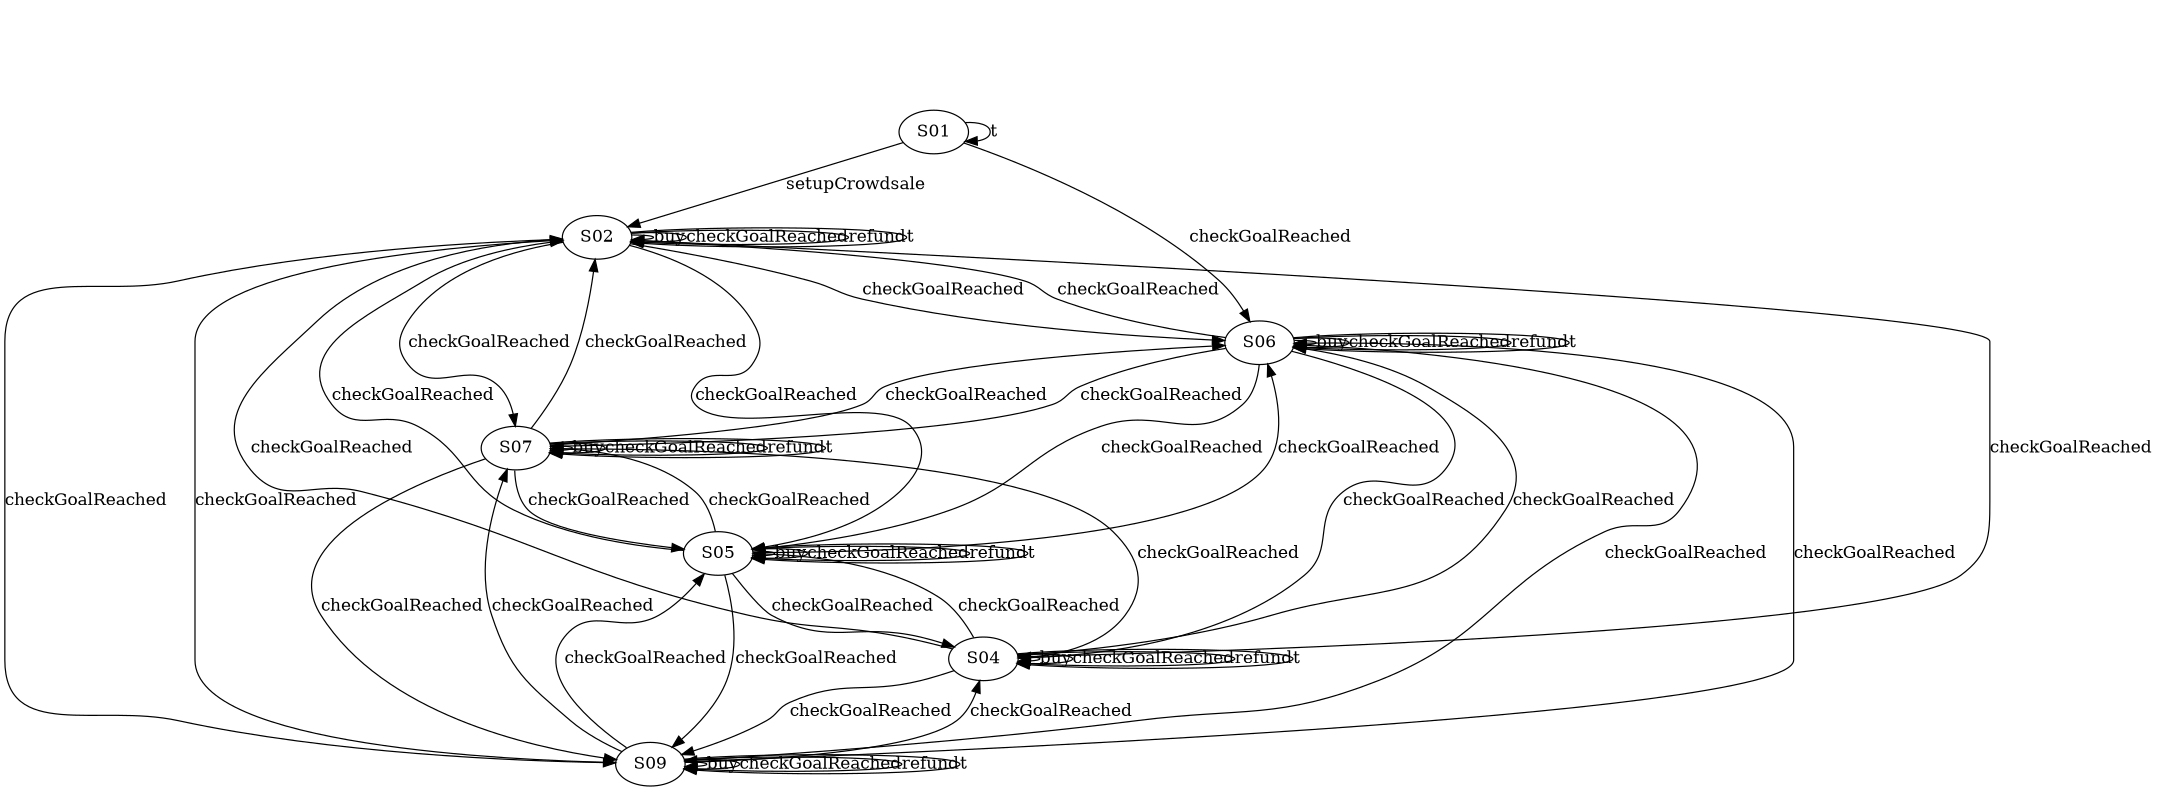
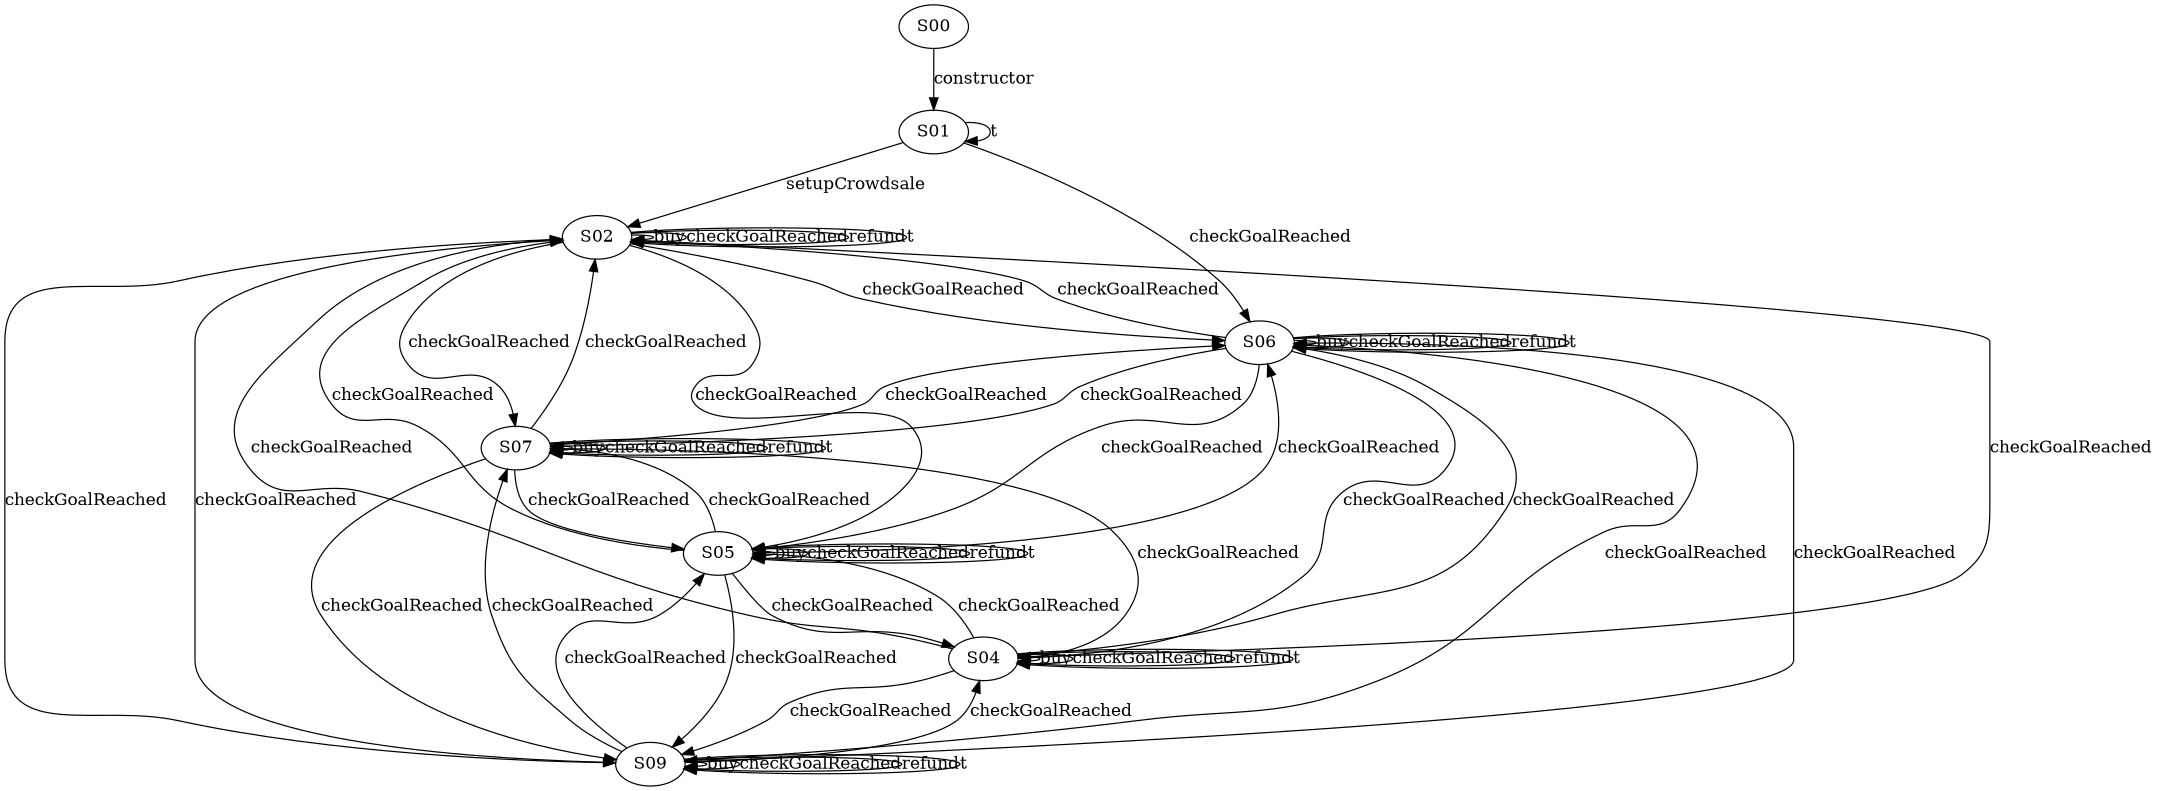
node "S00": added
